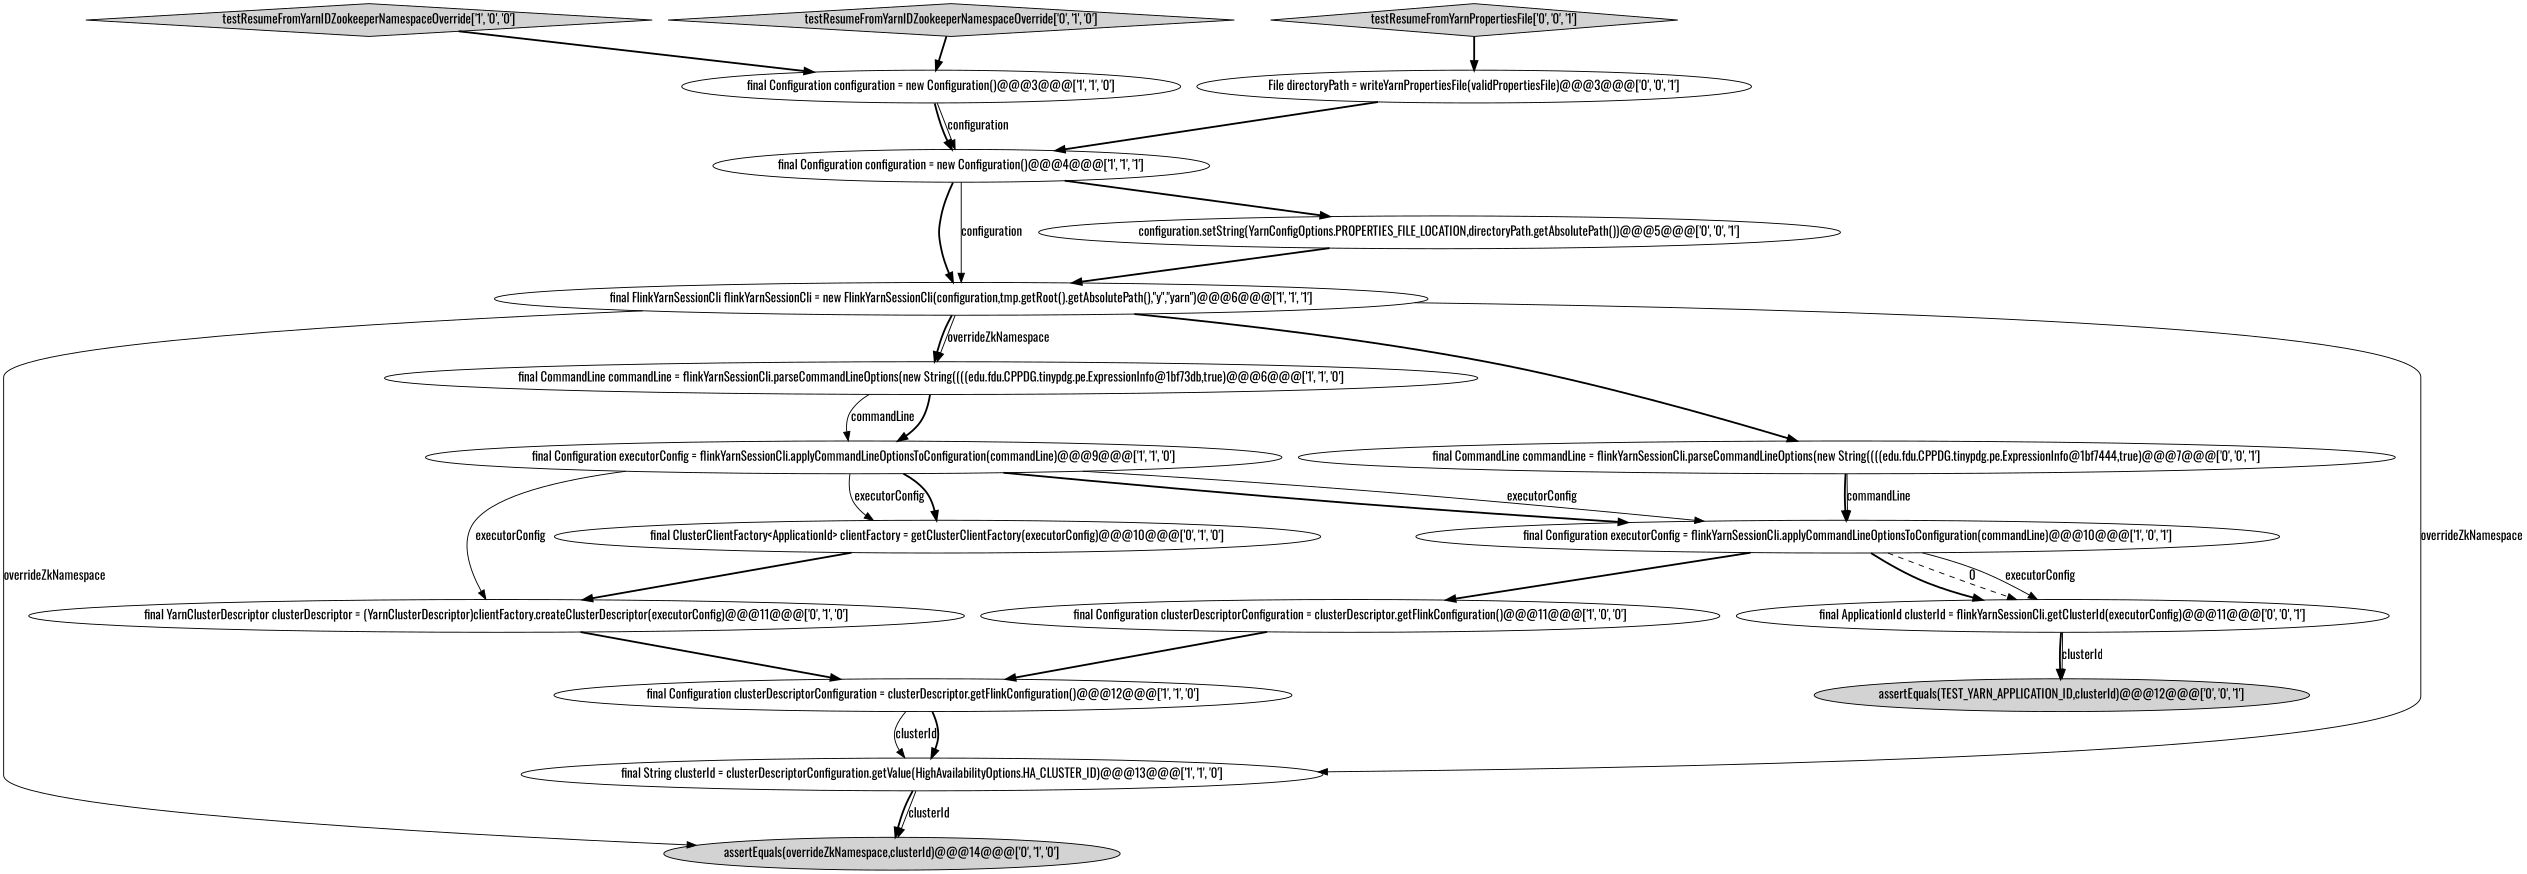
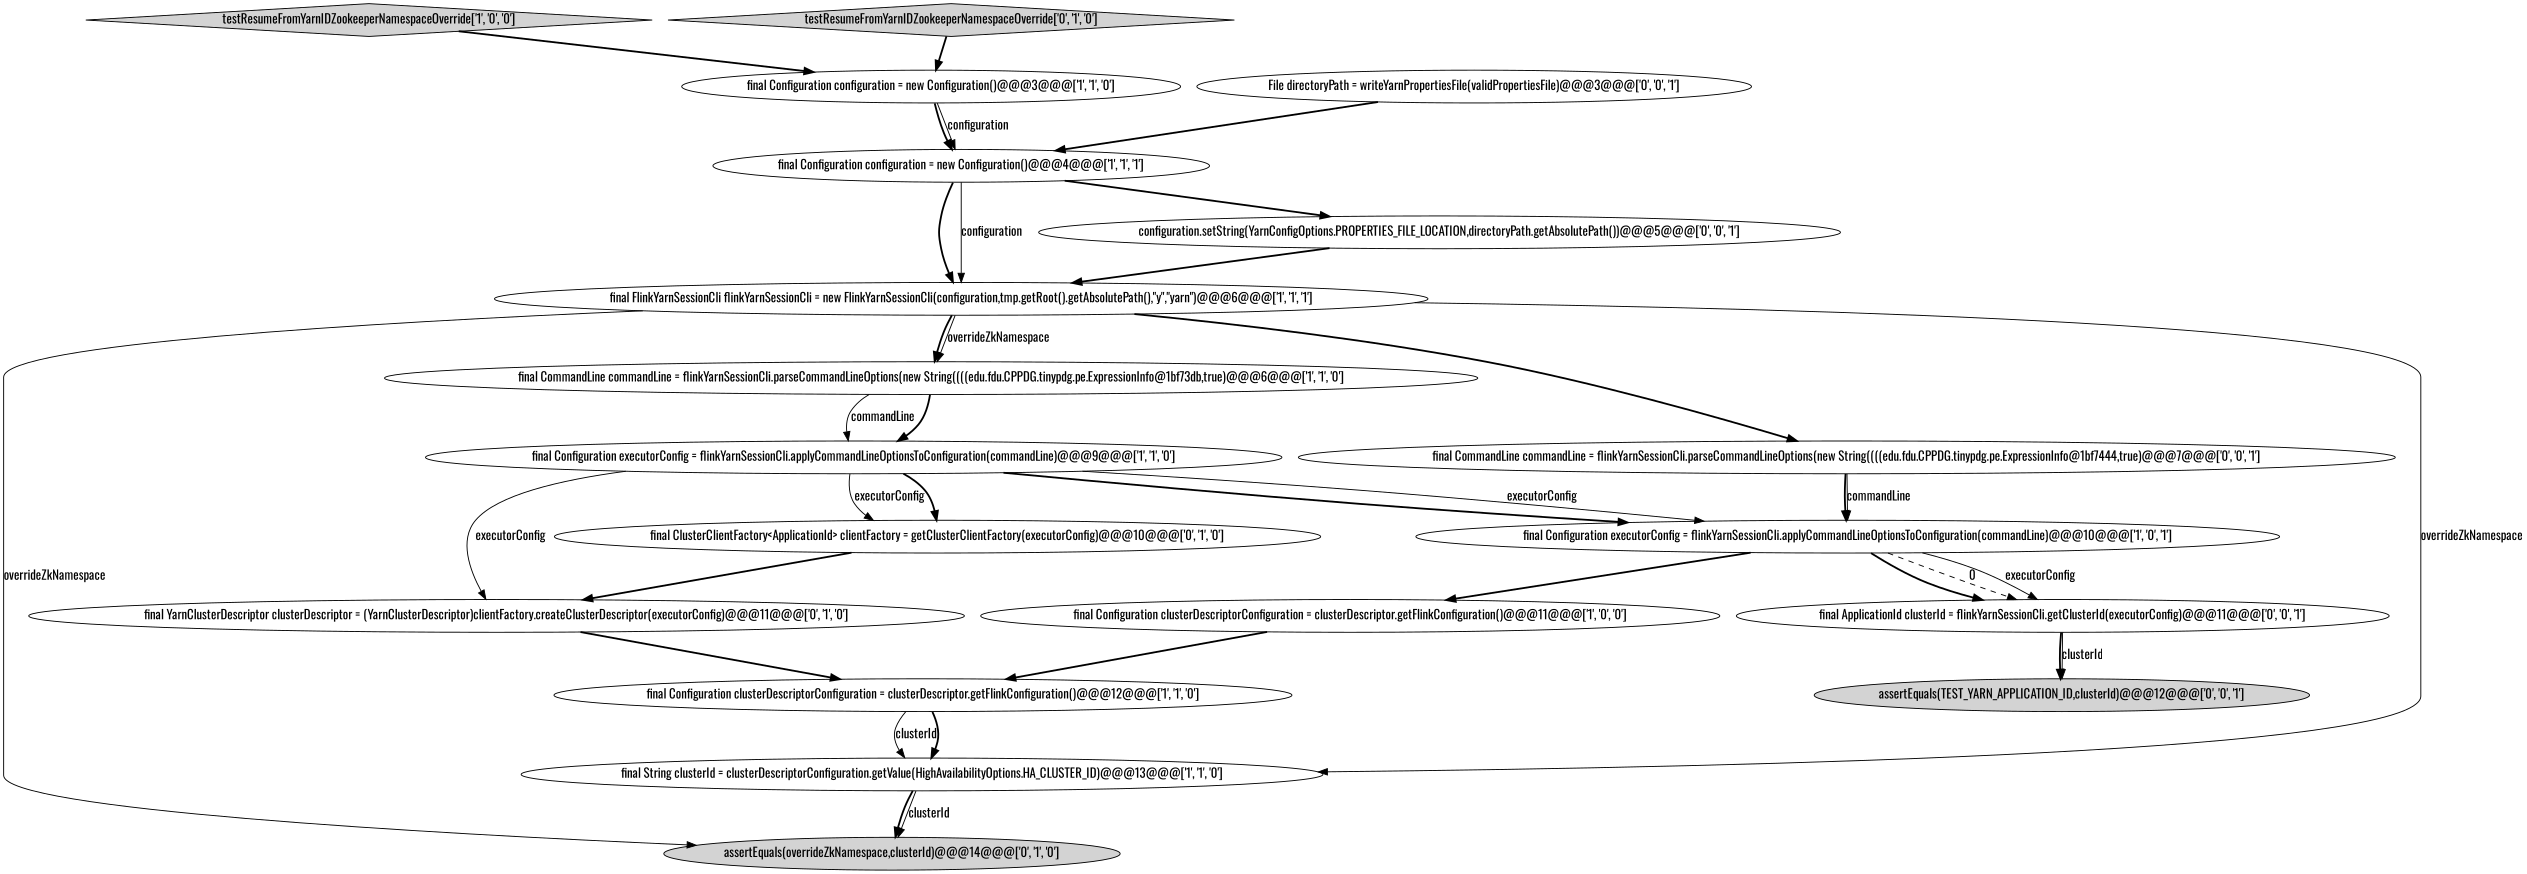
node "testResumeFromYarnPropertiesFile['0', '0', '1']": removed
